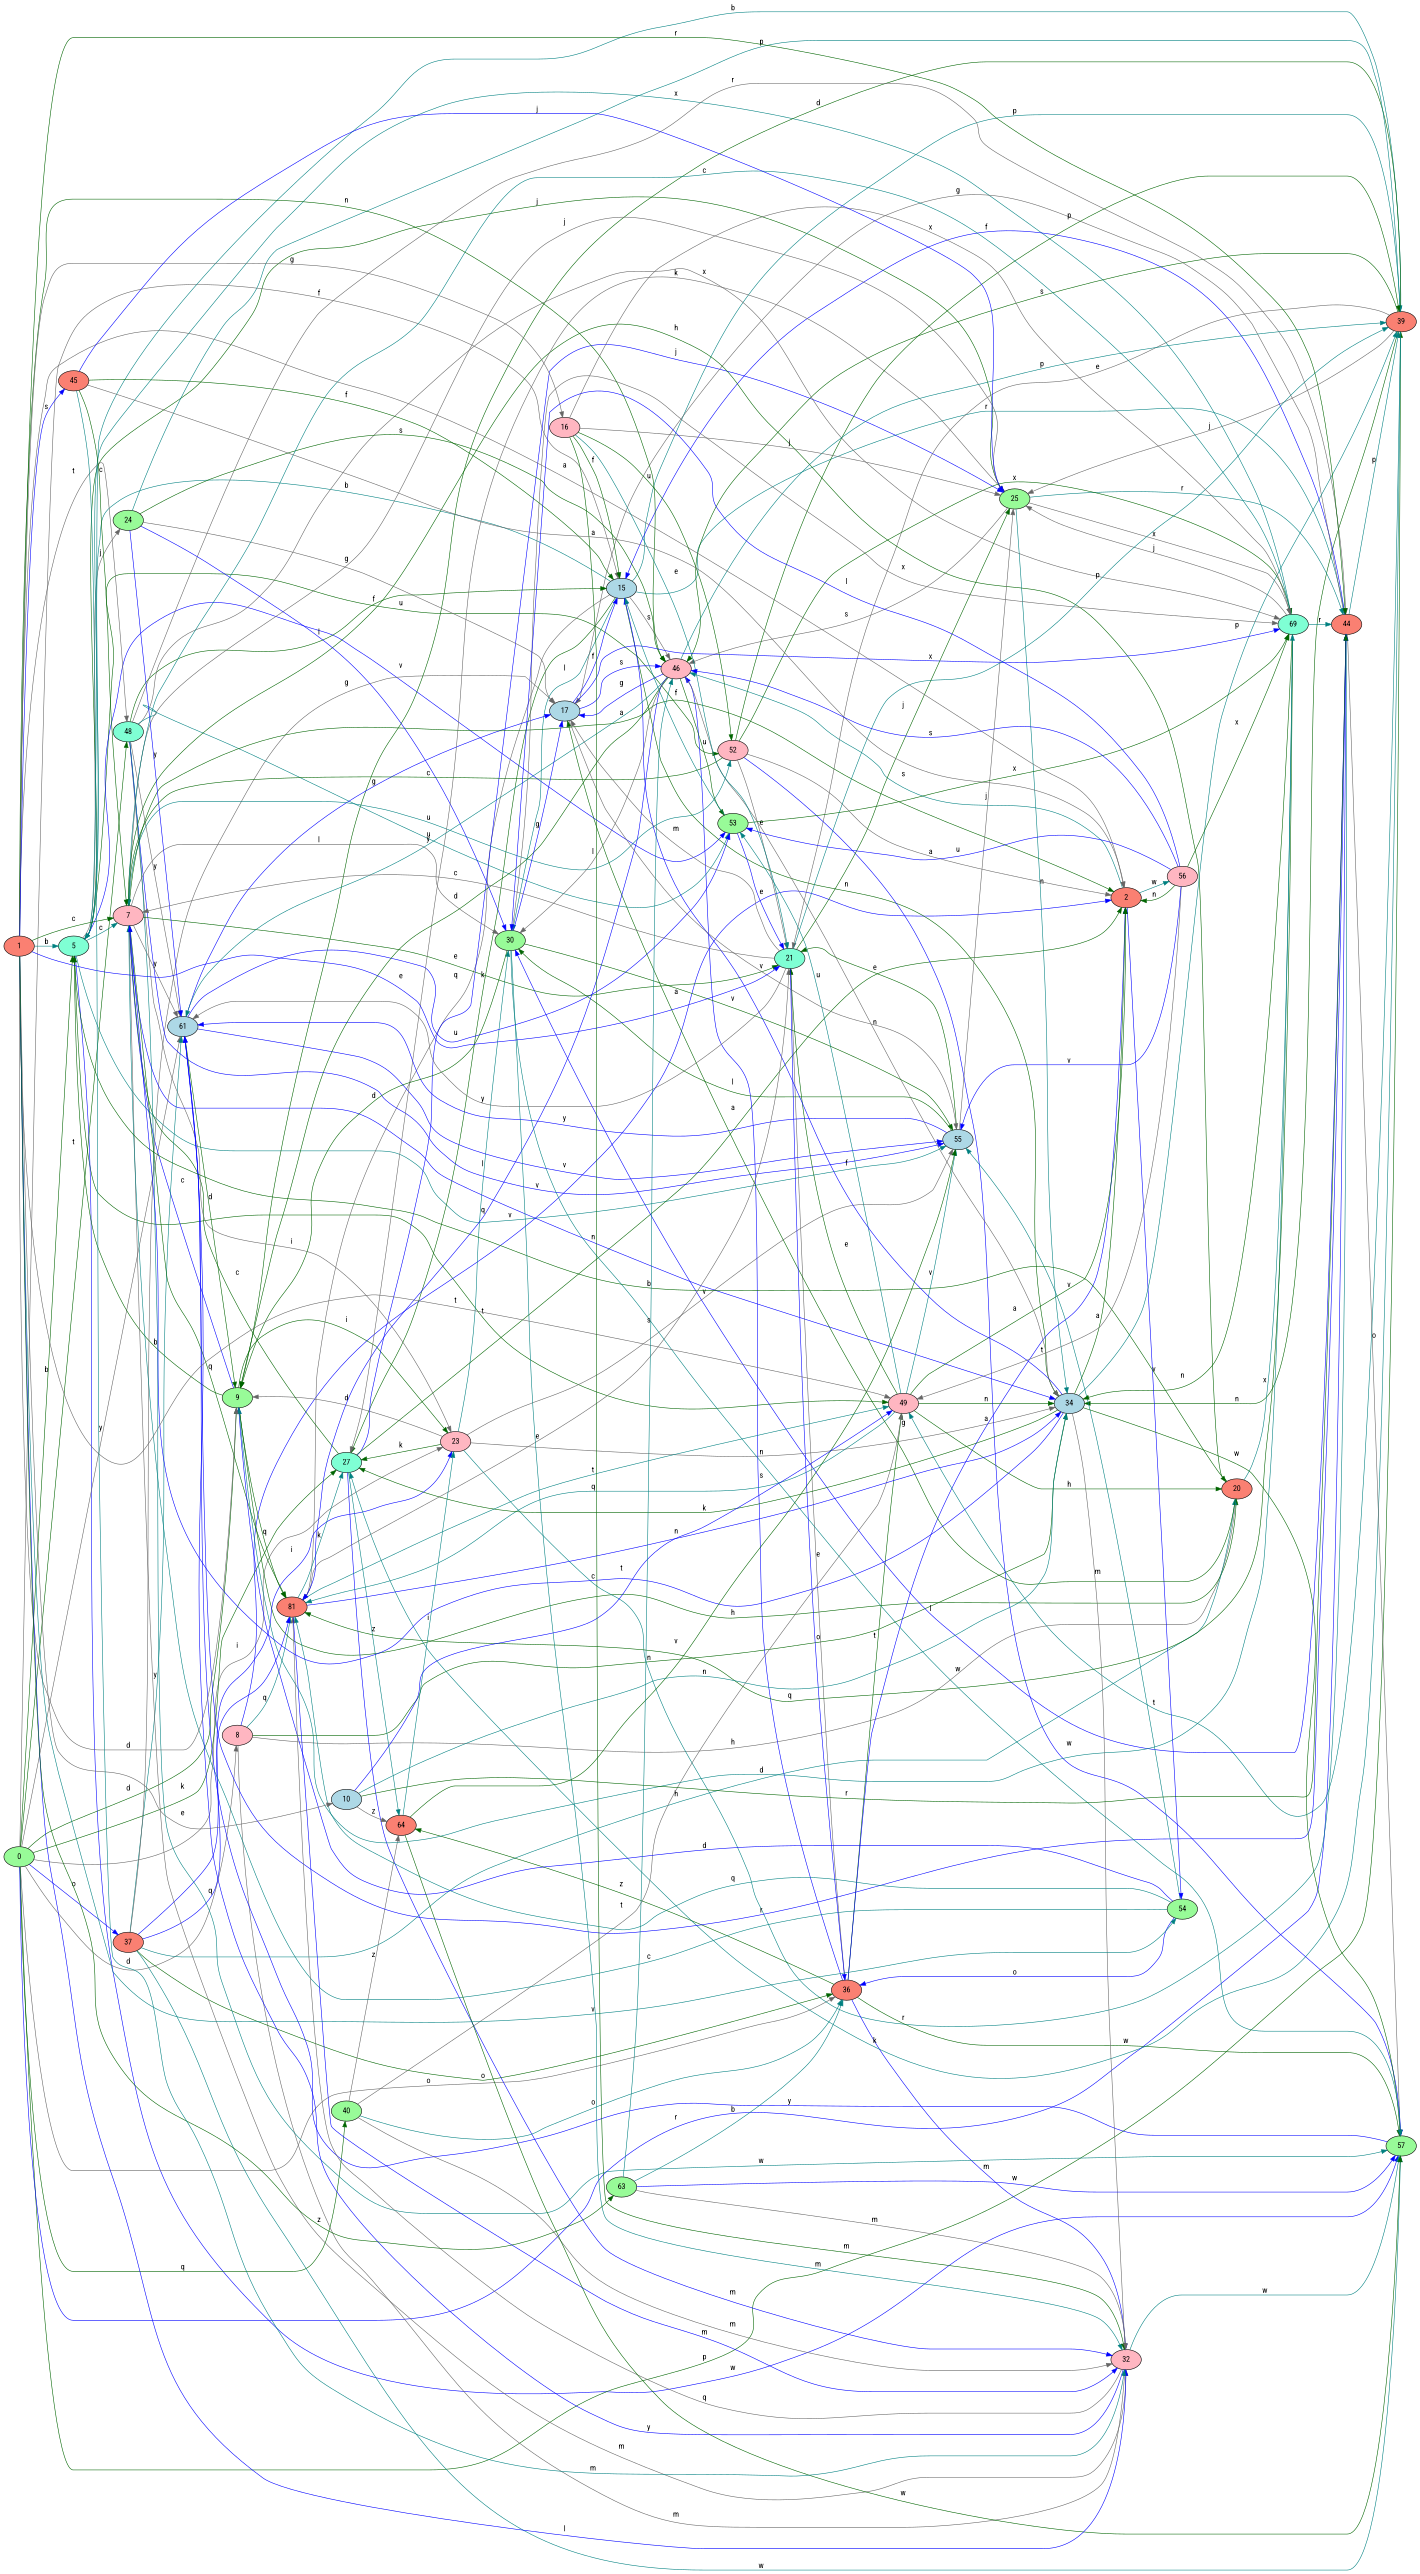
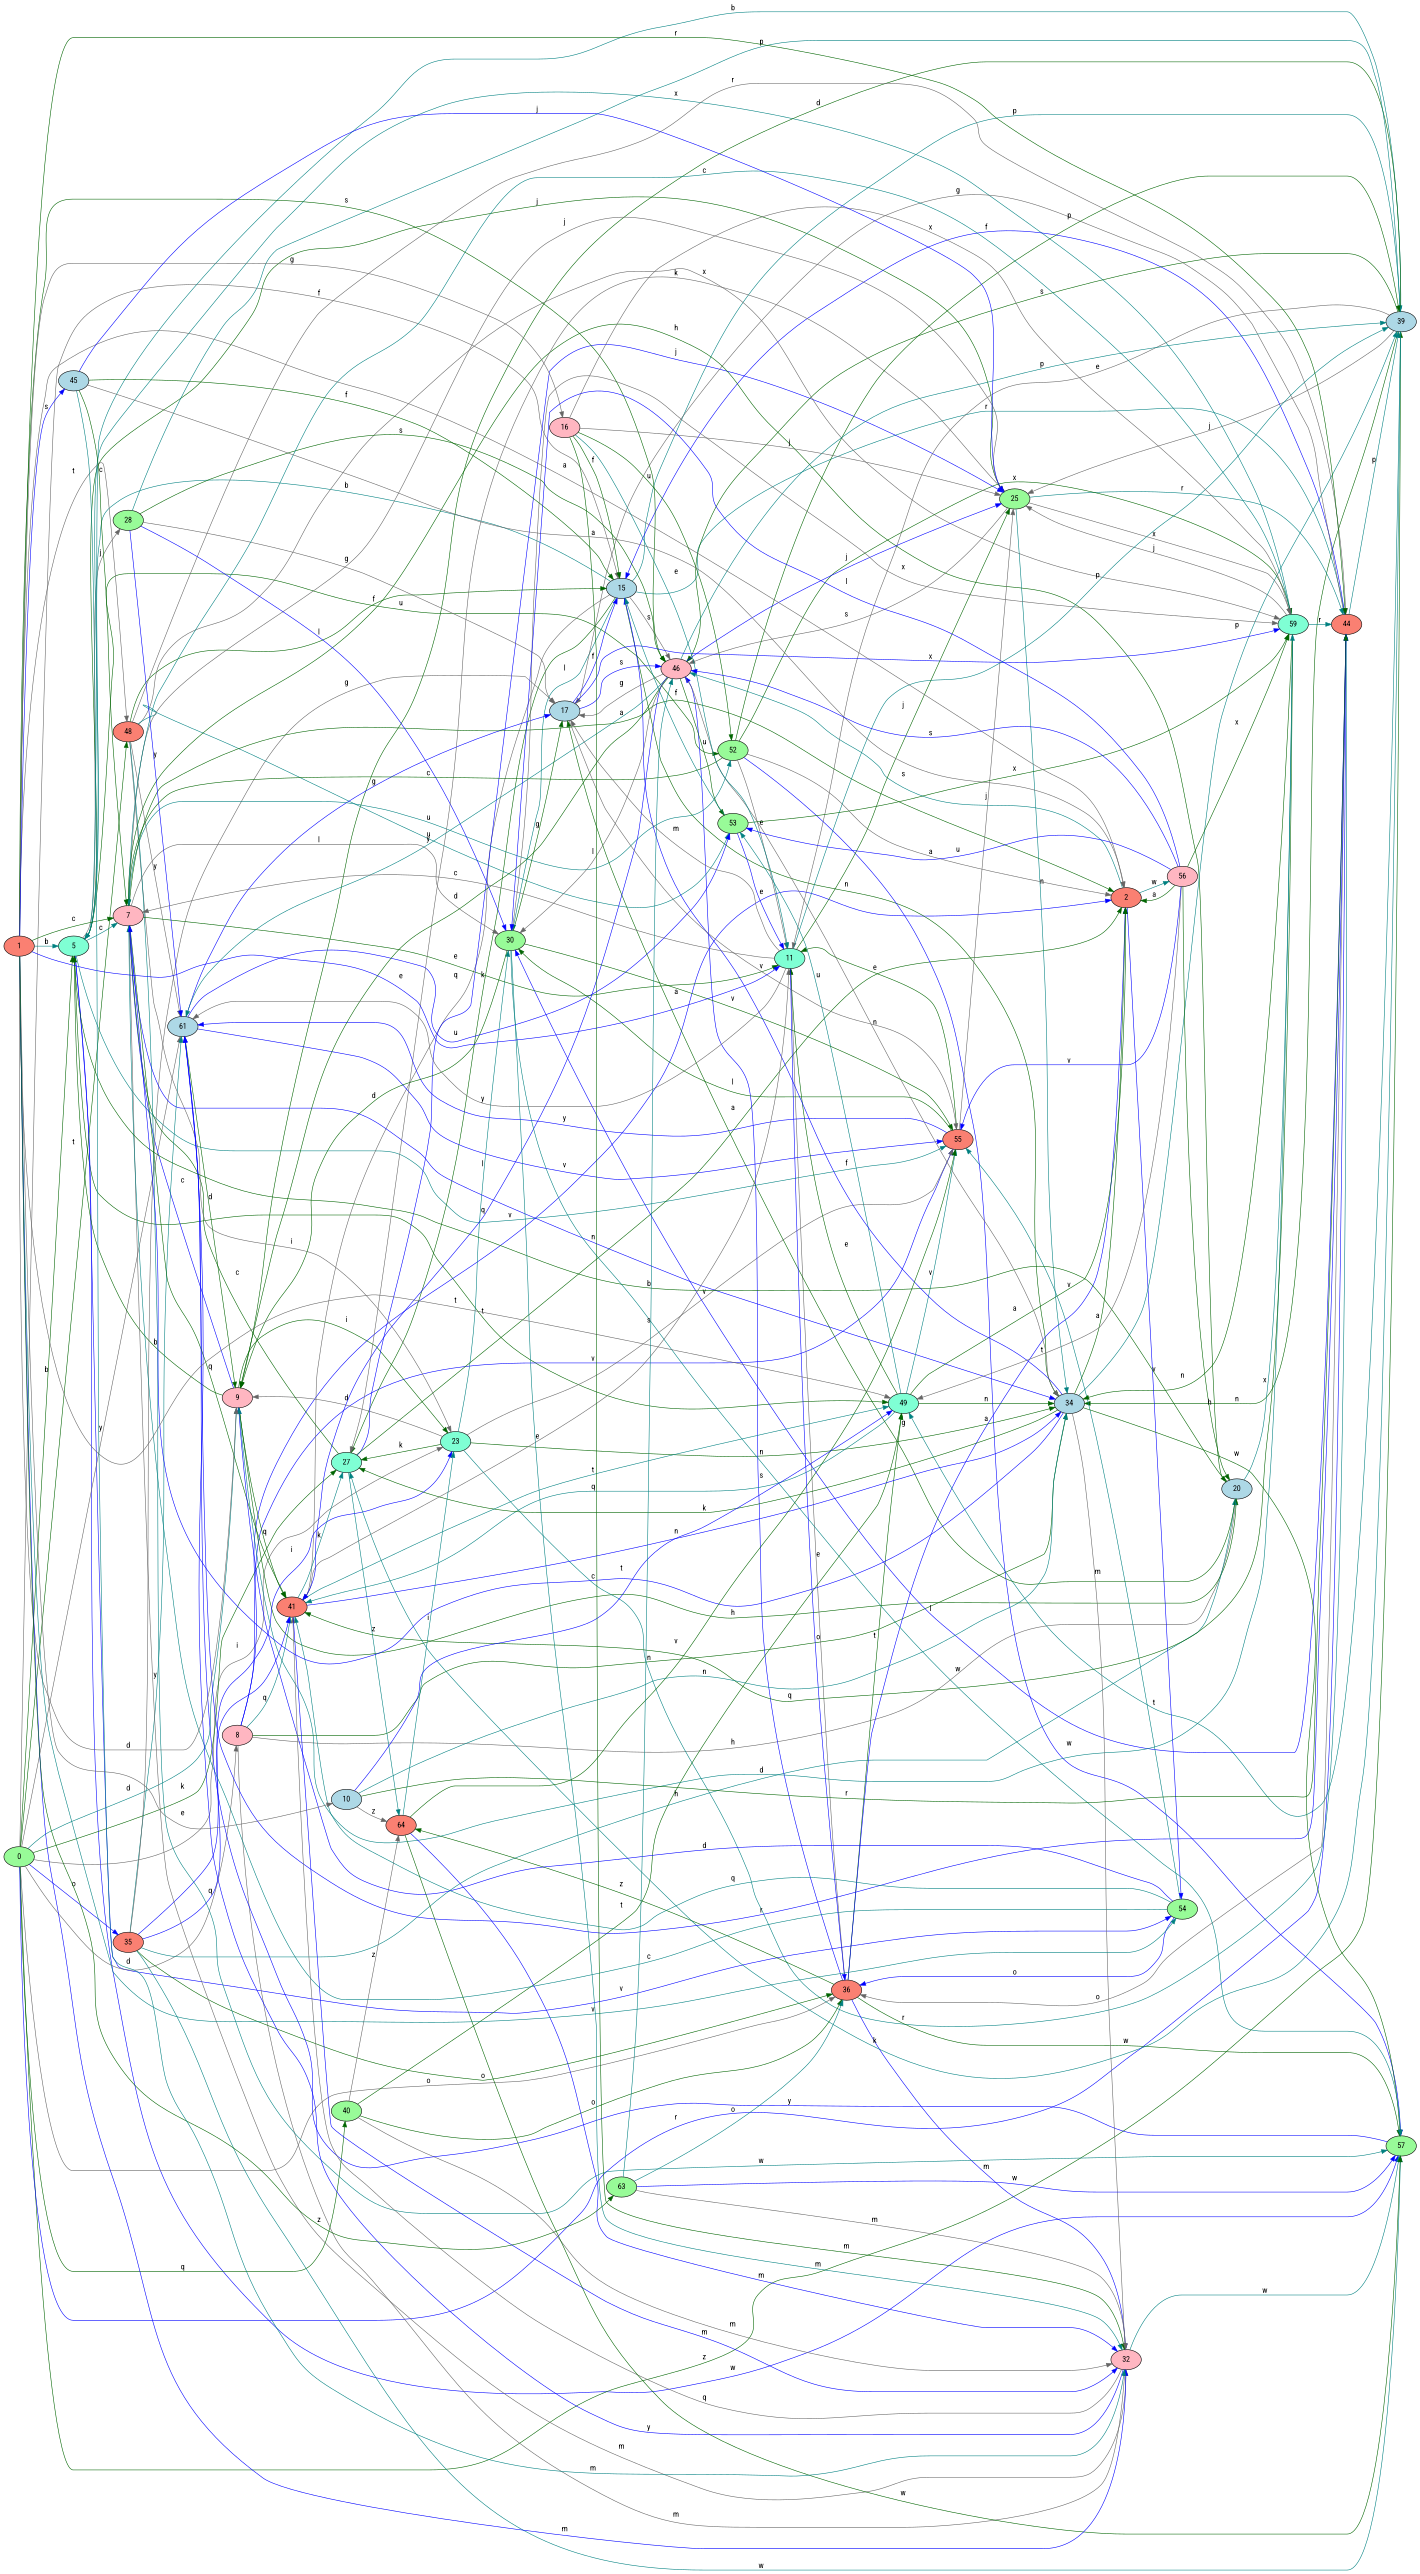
edge "1" -> "46": label "n" -> "s"
node "39": fillcolor salmon -> lightblue
node "45": fillcolor salmon -> lightblue
node "24": label "24" -> "28"
edge "46" -> "25": added, label "j"
edge "5" -> "53": now "5" -> "54"
node "69": label "69" -> "59"
edge "46" -> "17": color blue -> gray40
node "48": fillcolor aquamarine -> salmon
node "52": fillcolor lightpink -> palegreen
edge "30" -> "17": color blue -> darkgreen
edge "56" -> "2": label "n" -> "a"
node "21": label "21" -> "11"
edge "7" -> "61": removed, label "y"
edge "48" -> "55": now "8" -> "55"
node "55": fillcolor lightblue -> salmon
edge "44" -> "57": now "44" -> "36"
node "9": fillcolor palegreen -> lightpink
node "49": fillcolor lightpink -> aquamarine
node "23": fillcolor lightpink -> aquamarine
edge "23" -> "34": color gray40 -> darkgreen
edge "49" -> "20": now "56" -> "20"
node "20": fillcolor salmon -> lightblue
node "81": label "81" -> "41"
edge "0" -> "9": color darkgreen -> teal
edge "40" -> "49": color gray40 -> darkgreen
node "37": label "37" -> "35"
edge "40" -> "36": color teal -> darkgreen
edge "63" -> "36": label "b" -> "o"
edge "27" -> "32": now "64" -> "32"
edge "0" -> "39": label "p" -> "z"
edge "1" -> "32": label "l" -> "m"
